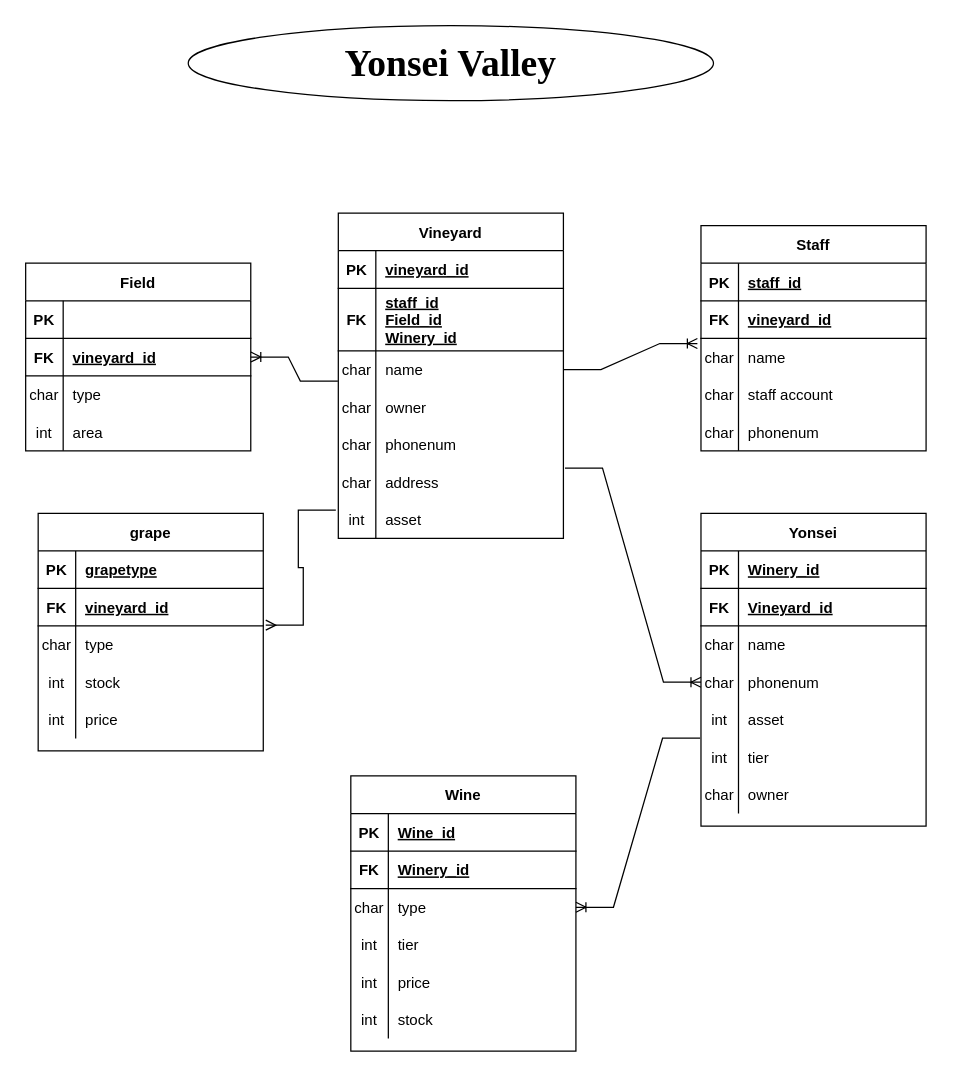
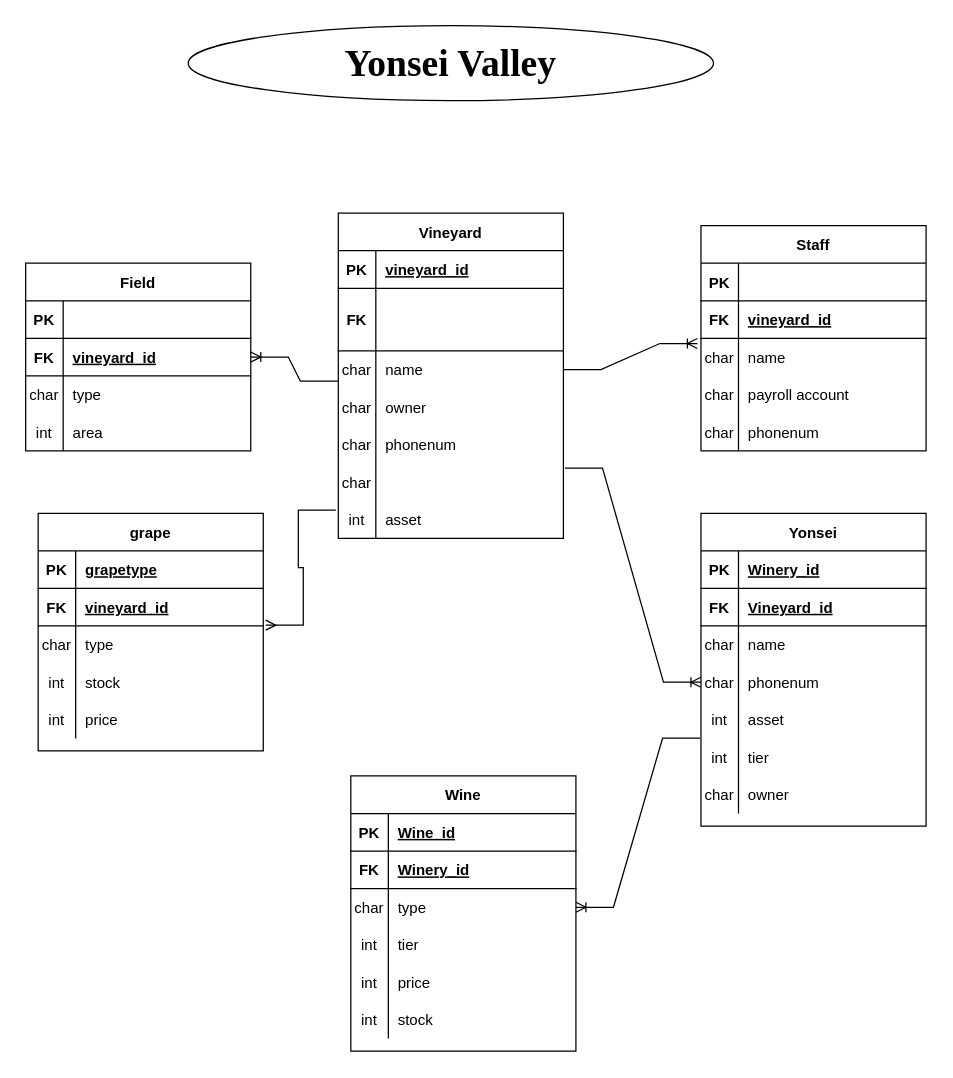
node "staff_id": removed
node "staff_id Field_id Winery_id": removed
node "staff account": label "staff account" -> "payroll account"
node "address": removed
